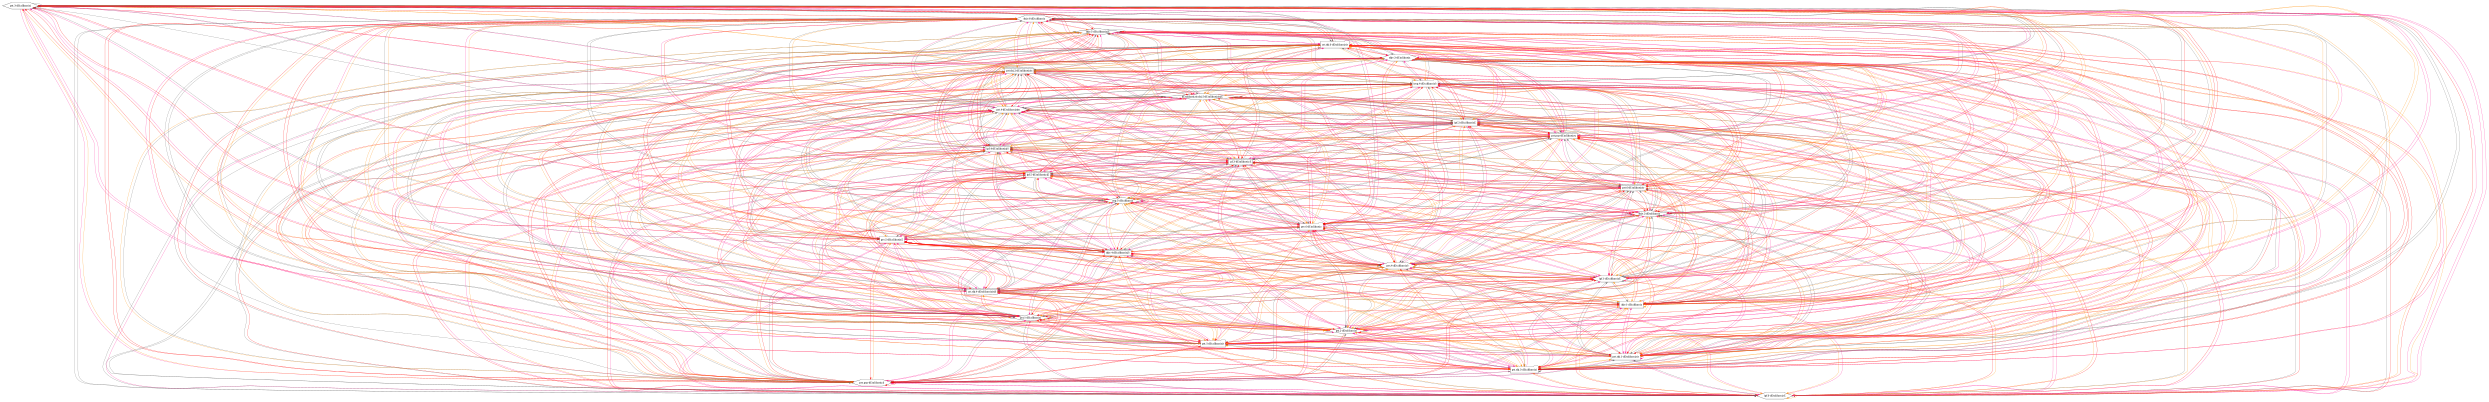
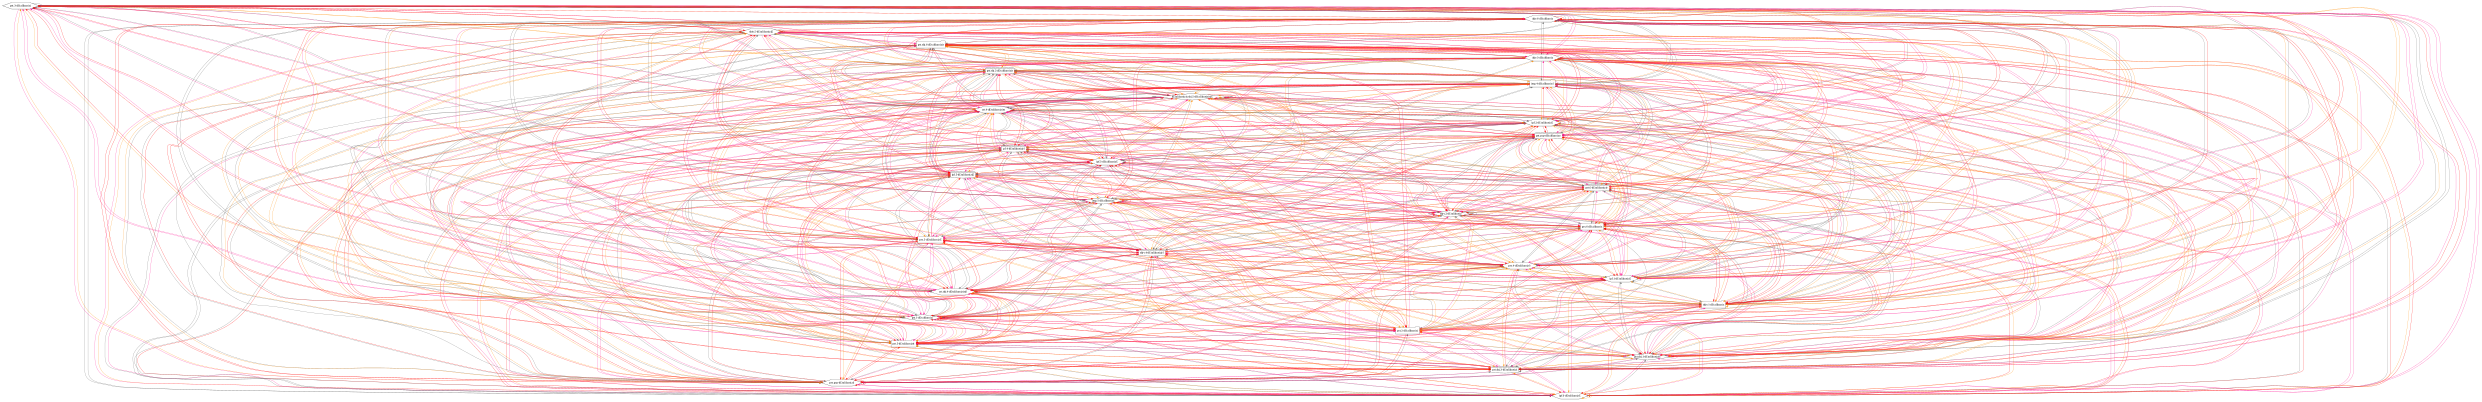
node "sbjv.5-dEtalibanizjE": shape diamond -> hexagon
edge "pst.sbj.2-dEtalibanizis" -> "sbjv.5-dEtalibanizjE": removed
edge "pst.sbj.2-dEtalibanizis" -> "pst.4-dEtalibanizim": removed
edge "pst.3-dEtalibanizi" -> "ipf.5-dEtalibanizjE": added
edge "ipf.1-dEtalibanizE" -> "pst.sbj.6-dEtalibanizis": removed
node "ipf.2-dEtalibanizE": shape folder -> hexagon
node "ipf.3-dEtalibanizE": shape cylinder -> hexagon
node "imp.5-dEtalibaniz": label "imp.5-dEtalibaniz" -> "imp.5-dEtalibanizE"
edge "ipf.4-dEtalibanizjô" -> "pst.1-dEtalibanizi": color darkorange -> gray40
node "pst.sbj.4-dEtalibanizisjô": shape cylinder -> hexagon
node "pst.2-dEtalibanizi": shape diamond -> folder
node "pst.sbj.1-dEtalibanizis": shape folder -> diamond
node "pst.sbj.3-dEtalibanizi": shape folder -> cylinder
